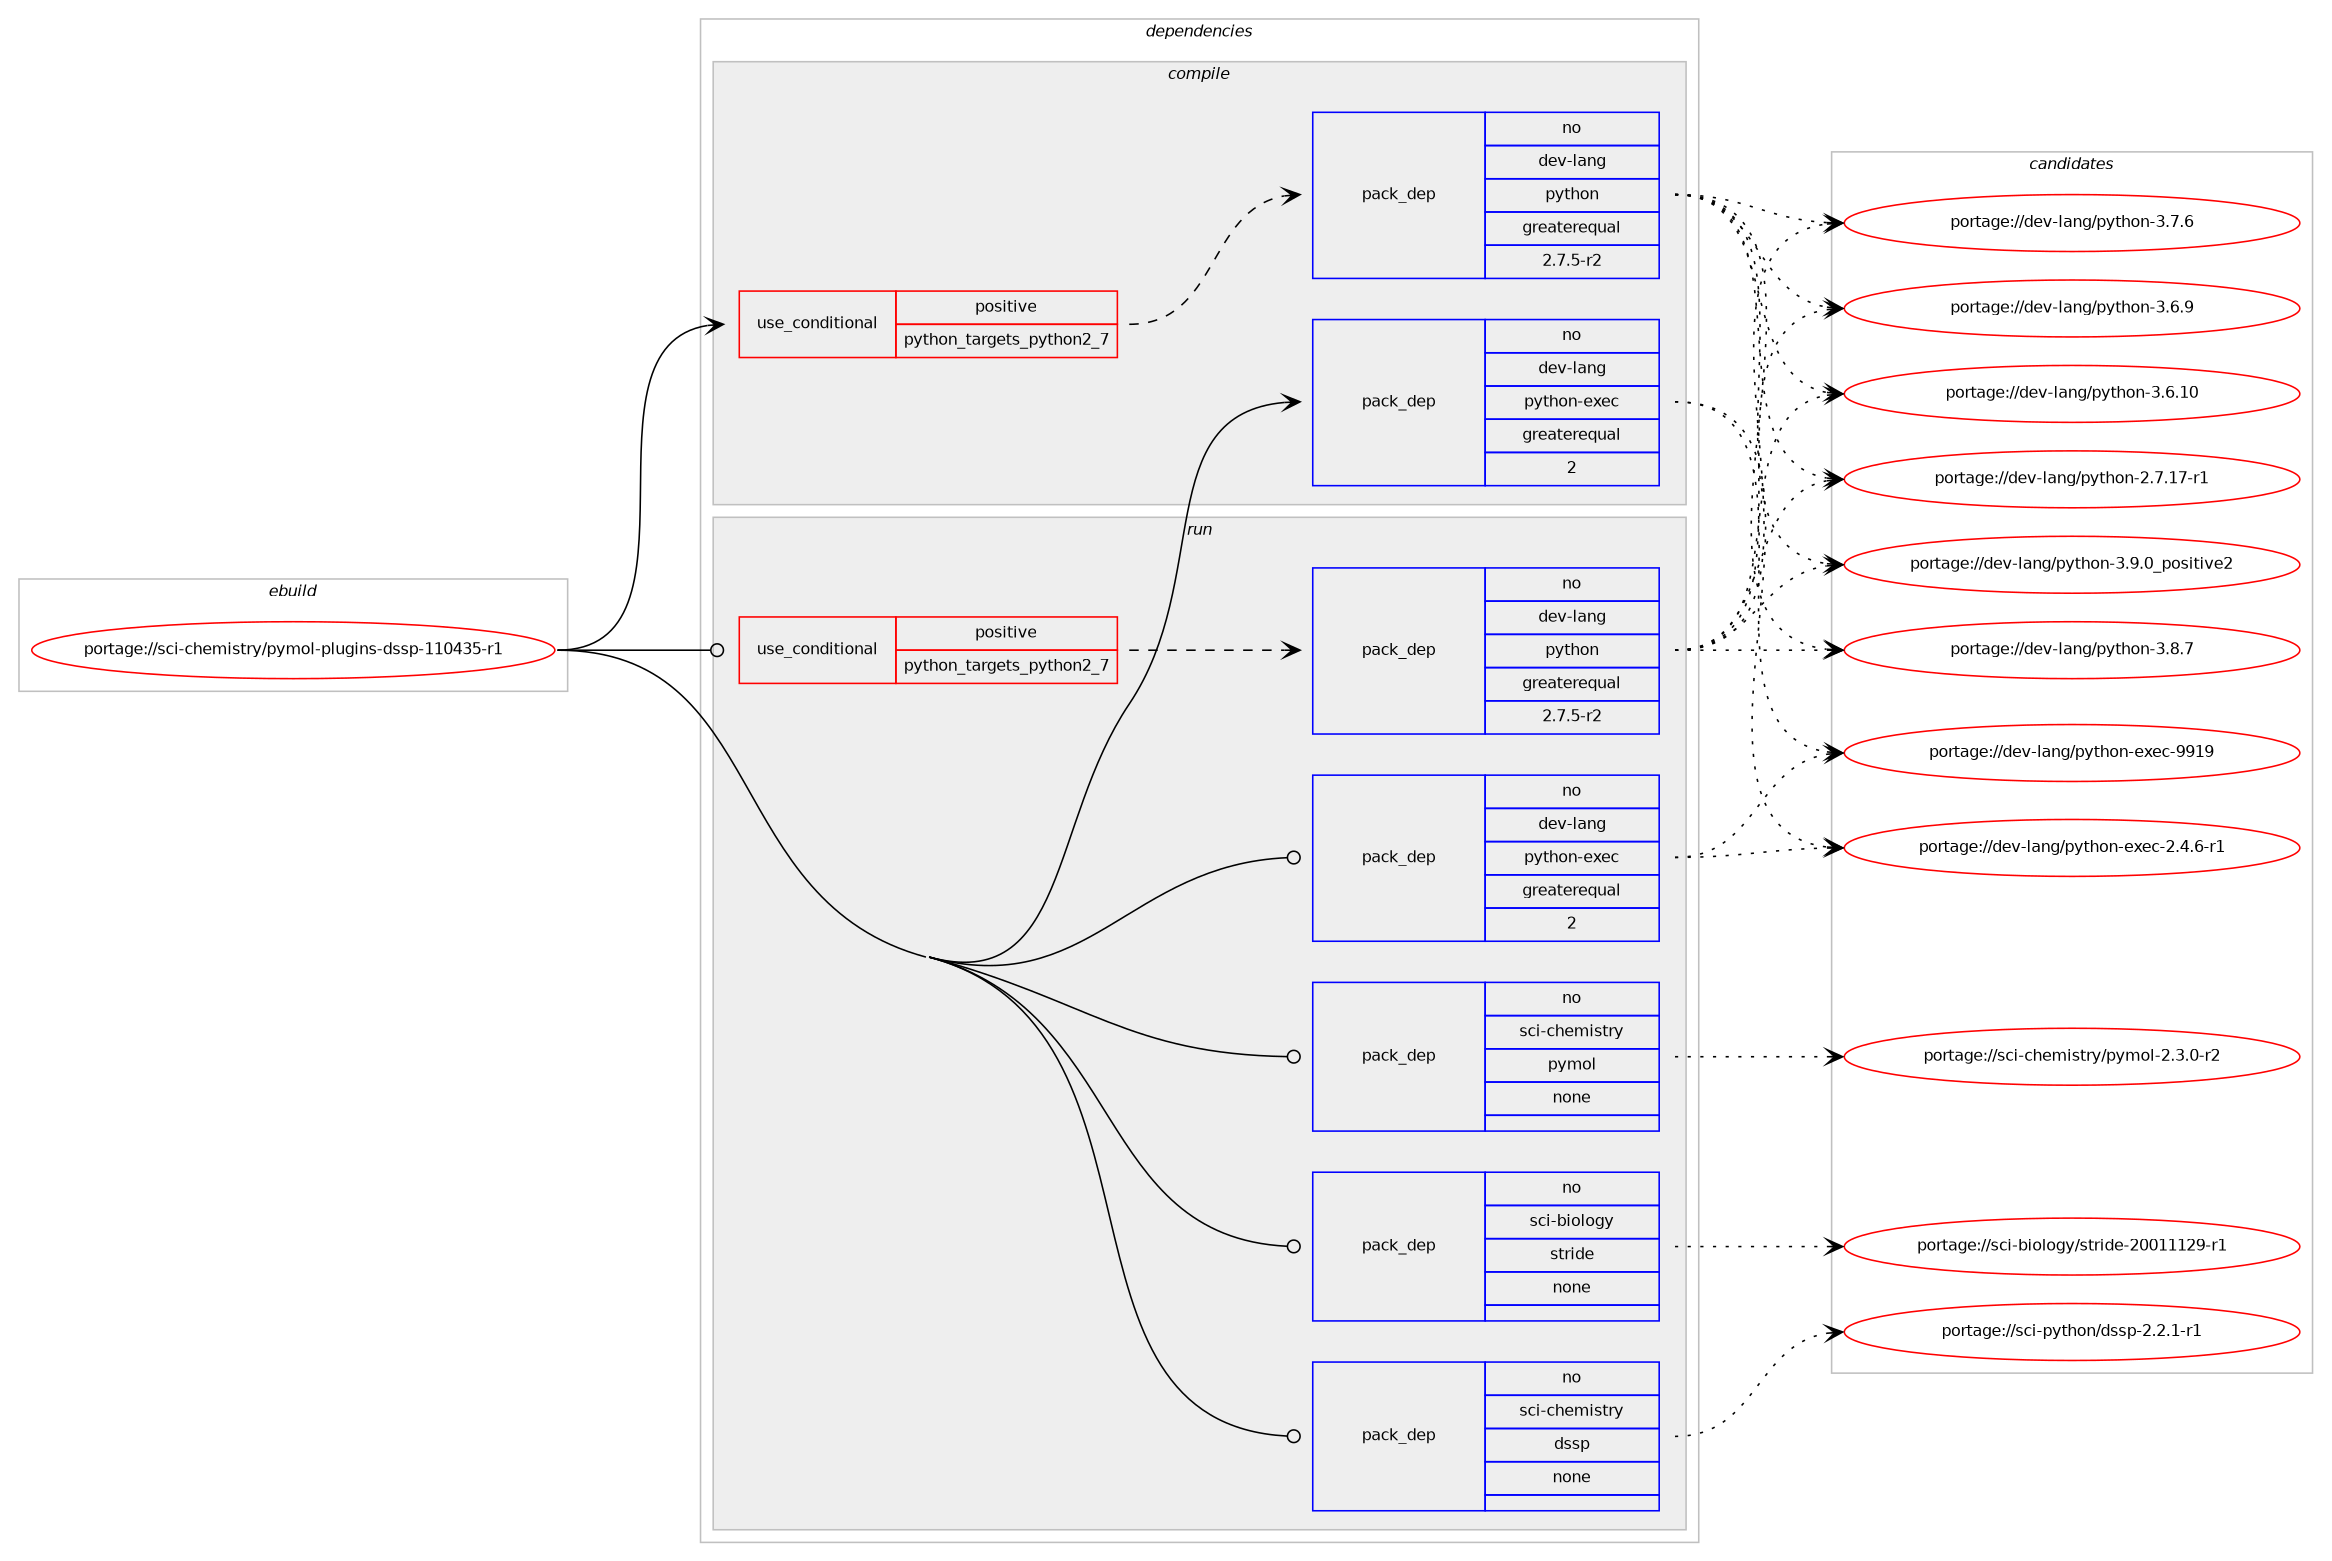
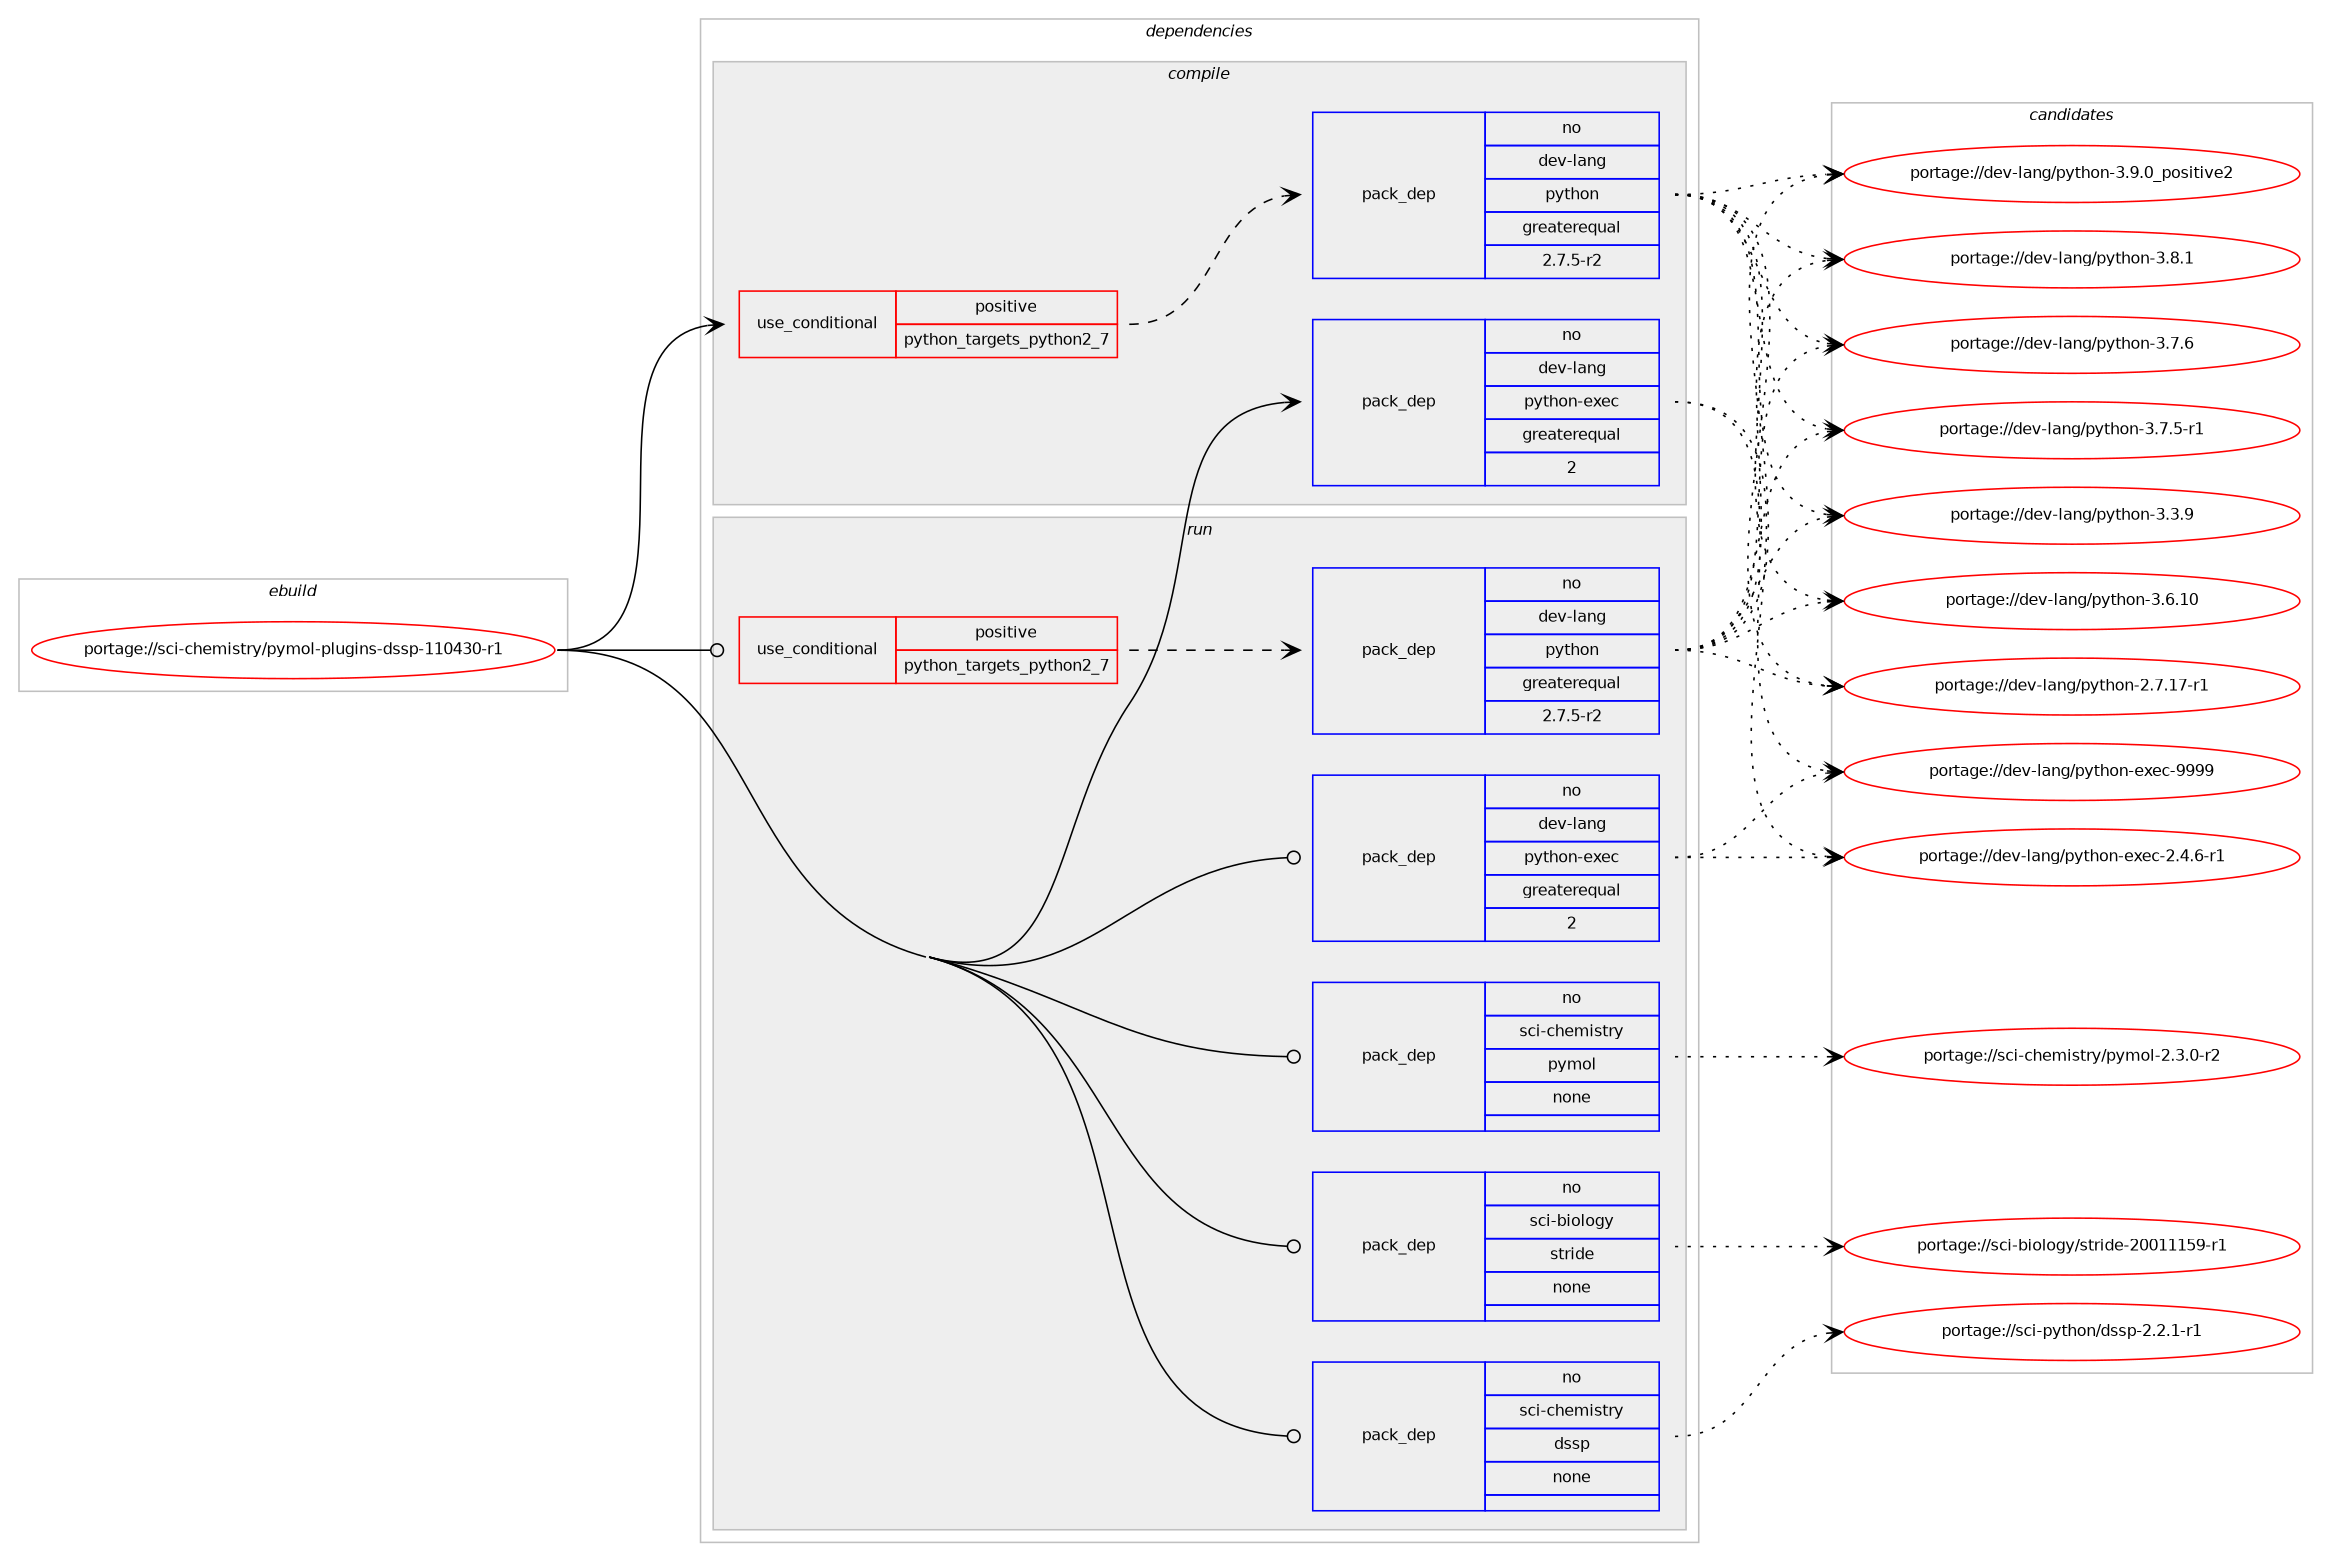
node "portage://dev-lang/python-3.6.9": label "portage://dev-lang/python-3.6.9" -> "portage://dev-lang/python-3.3.9"
node "portage://dev-lang/python-3.7.5-r1": added
node "portage://sci-chemistry/pymol-plugins-dssp-110435-r1": label "portage://sci-chemistry/pymol-plugins-dssp-110435-r1" -> "portage://sci-chemistry/pymol-plugins-dssp-110430-r1"
node "portage://dev-lang/python-3.8.7": label "portage://dev-lang/python-3.8.7" -> "portage://dev-lang/python-3.8.1"
node "portage://dev-lang/python-exec-9919": label "portage://dev-lang/python-exec-9919" -> "portage://dev-lang/python-exec-9999"
node "portage://sci-biology/stride-20011129-r1": label "portage://sci-biology/stride-20011129-r1" -> "portage://sci-biology/stride-20011159-r1"
